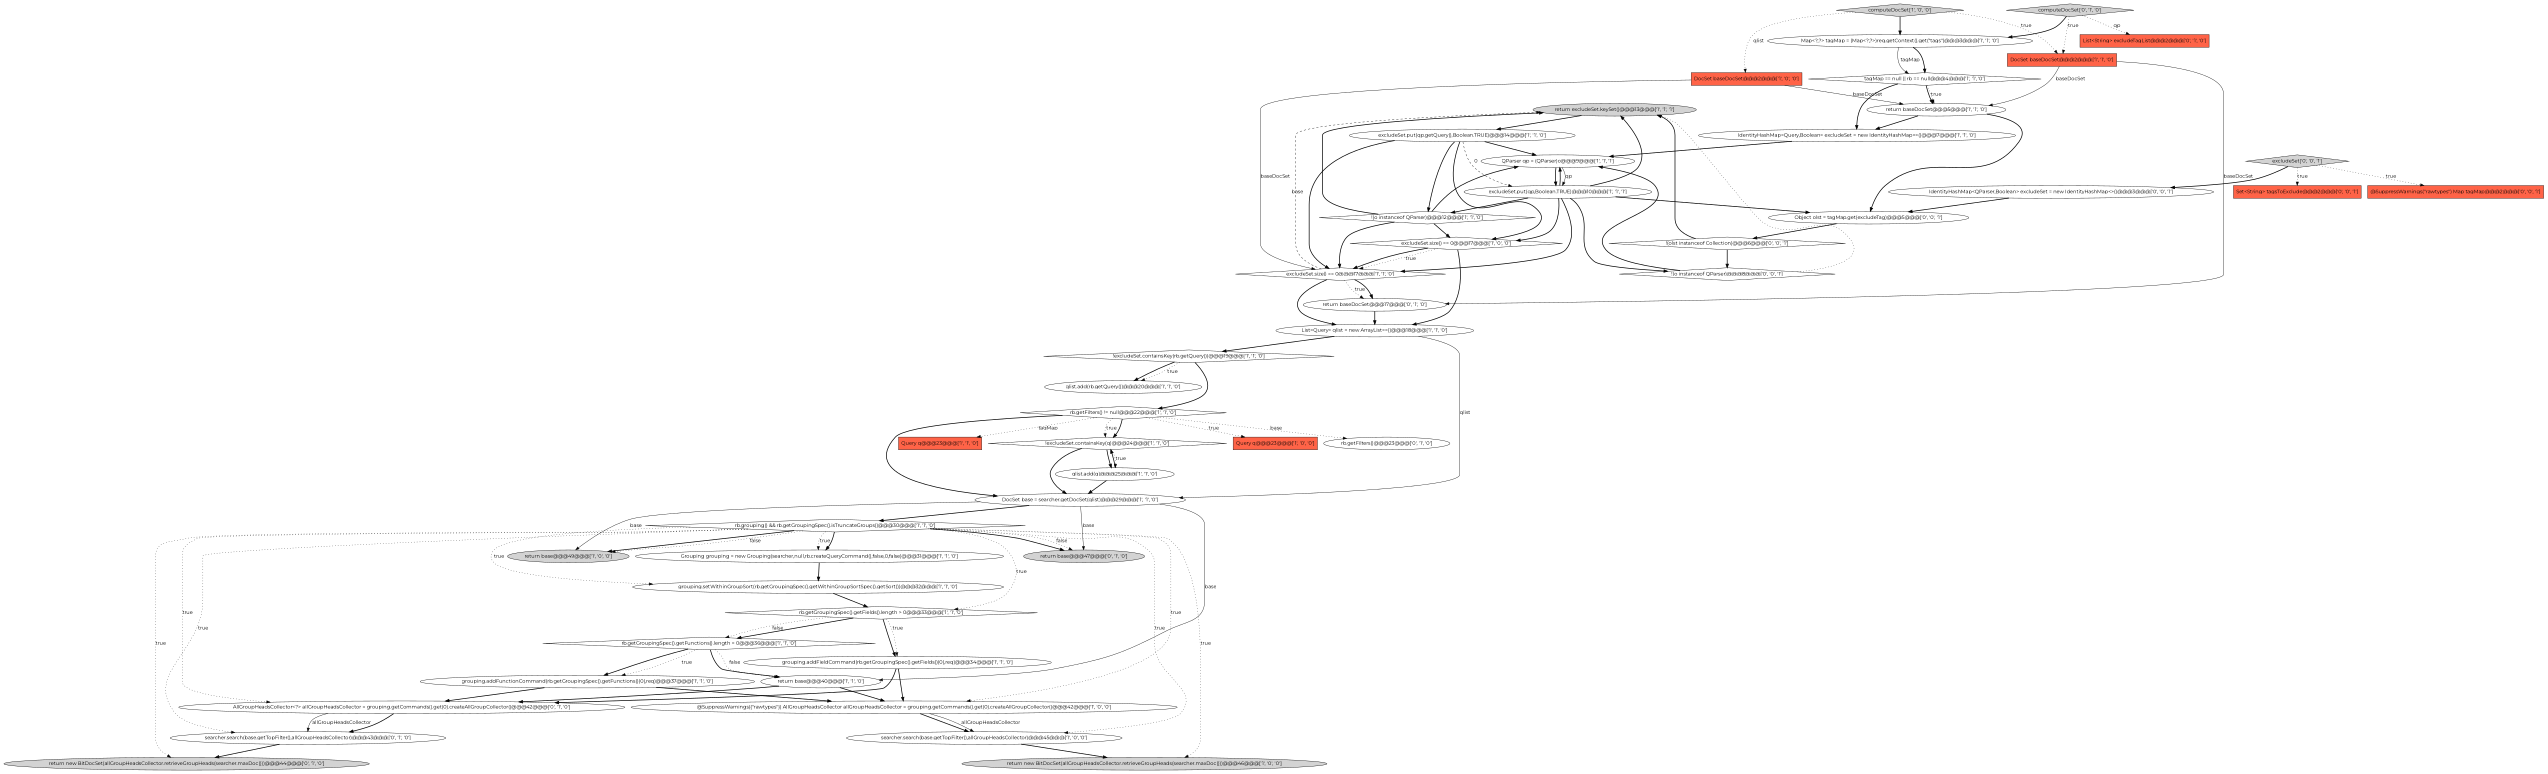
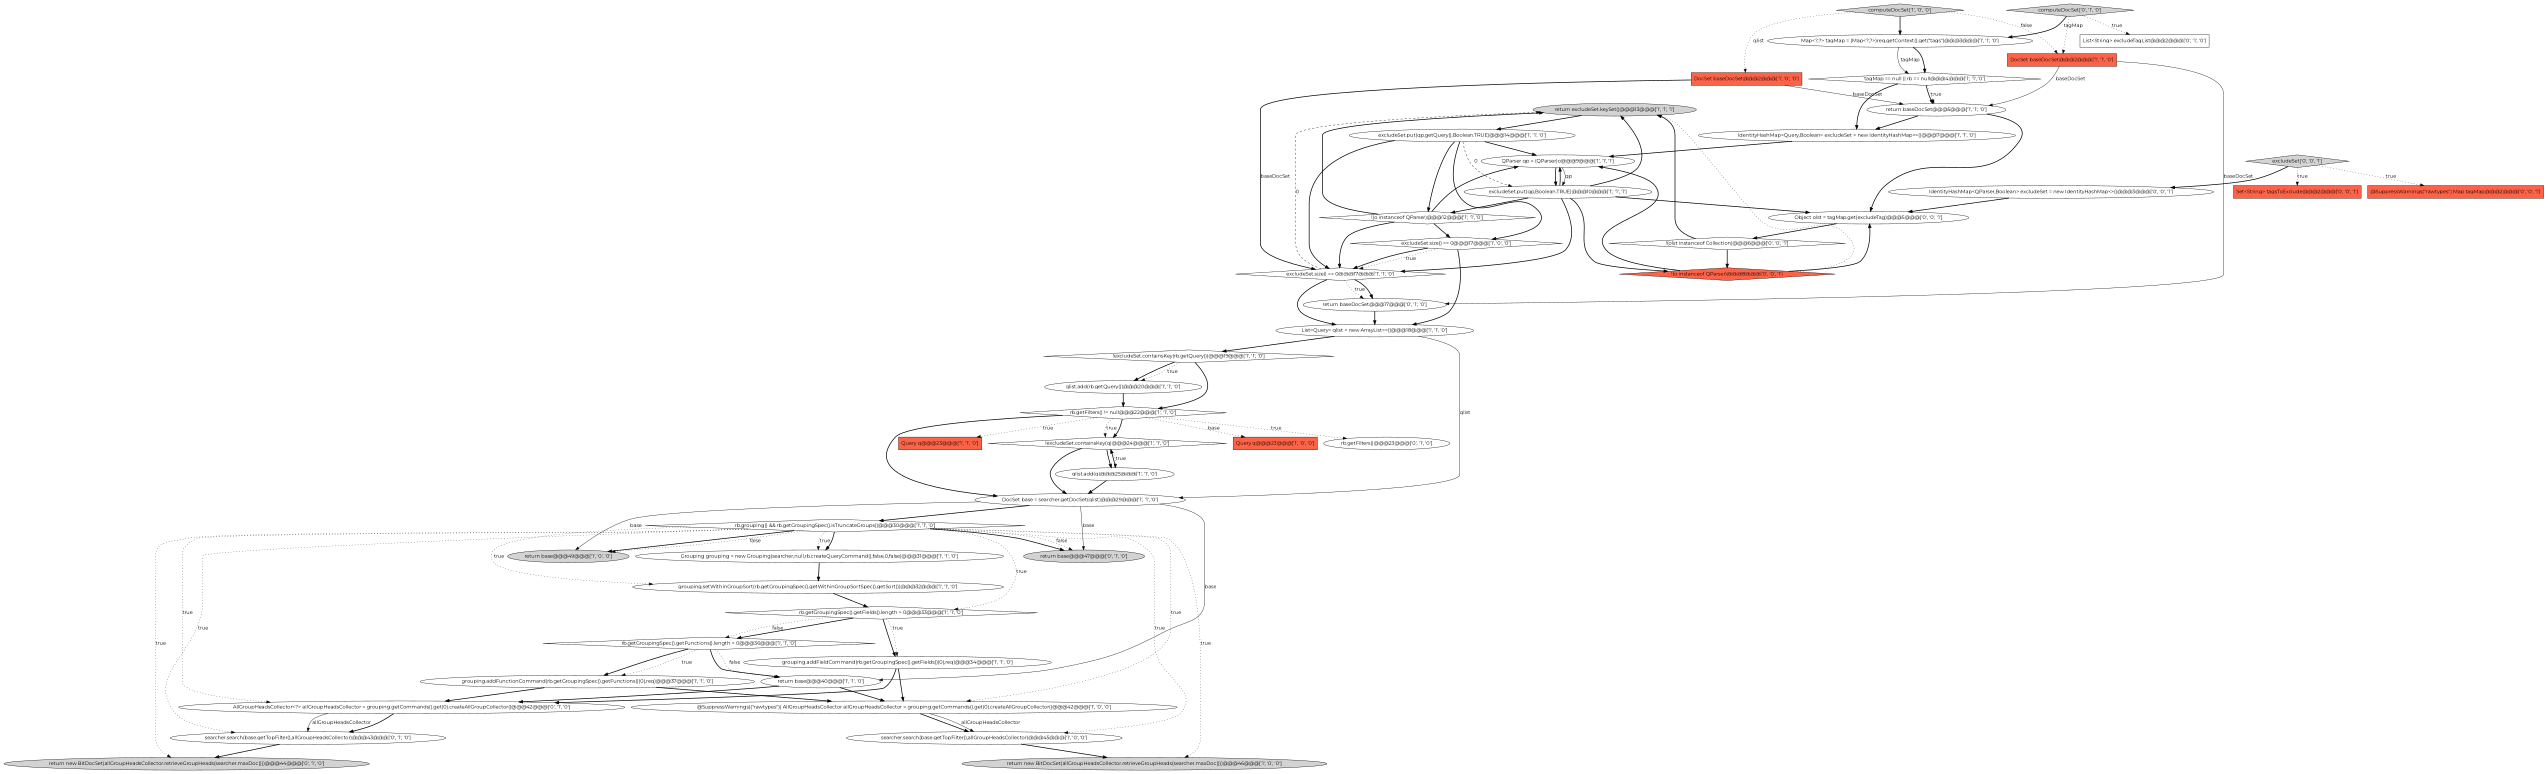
edge "computeDocSet['1', '0', '0']" -> "DocSet baseDocSet@@@2@@@['1', '1', '0']": label "true" -> "false"
edge "computeDocSet['0', '1', '0']" -> "DocSet baseDocSet@@@2@@@['1', '1', '0']": label "true" -> "tagMap"
edge "computeDocSet['0', '1', '0']" -> "List<String> excludeTagList@@@2@@@['0', '1', '0']": label "qp" -> "true"
node "List<String> excludeTagList@@@2@@@['0', '1', '0']": fillcolor tomato -> white
edge "DocSet baseDocSet@@@2@@@['1', '0', '0']" -> "excludeSet.size() == 0@@@17@@@['1', '1', '0']": style solid -> bold
edge "excludeSet.size() == 0@@@17@@@['1', '1', '0']" -> "return excludeSet.keySet()@@@13@@@['1', '1', '1']": label "base" -> "0"
edge "excludeSet.put(qp,Boolean.TRUE)@@@10@@@['1', '1', '1']" -> "excludeSet.size() == 0@@@17@@@['1', '0', '0']": removed
edge "!(o instanceof QParser)@@@8@@@['0', '0', '1']" -> "Object olst = tagMap.get(excludeTag)@@@5@@@['0', '0', '1']": added
node "!(o instanceof QParser)@@@8@@@['0', '0', '1']": fillcolor white -> tomato
edge "qlist.add(rb.getQuery())@@@20@@@['1', '1', '0']" -> "rb.getFilters() != null@@@22@@@['1', '1', '0']": added
edge "rb.getFilters() != null@@@22@@@['1', '1', '0']" -> "Query q@@@23@@@['1', '1', '0']": label "tagMap" -> "true"
edge "rb.getFilters() != null@@@22@@@['1', '1', '0']" -> "Query q@@@23@@@['1', '0', '0']": label "true" -> "base"
edge "rb.getFilters() != null@@@22@@@['1', '1', '0']" -> "rb.getFilters()@@@23@@@['0', '1', '0']": label "base" -> "true"
